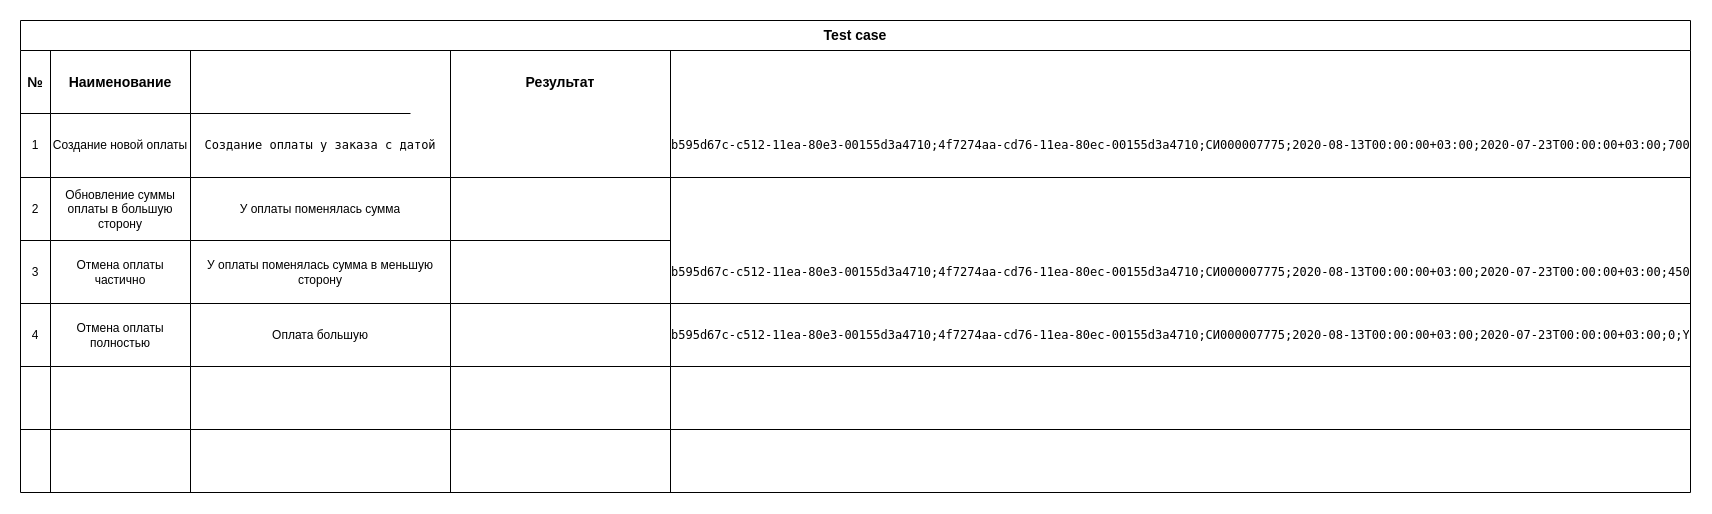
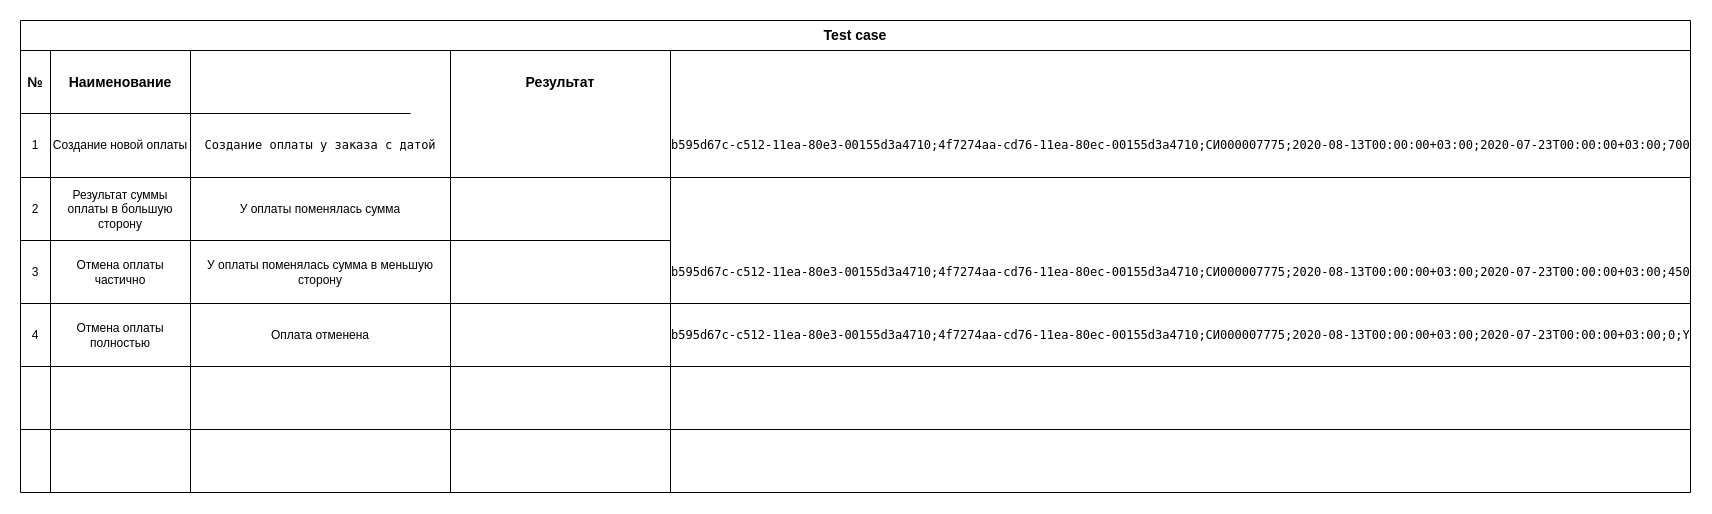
node "Обновление суммы оплаты в большую сторону": label "Обновление суммы оплаты в большую сторону" -> "Результат суммы оплаты в большую сторону"
node "Оплата большую": label "Оплата большую" -> "Оплата отменена"
